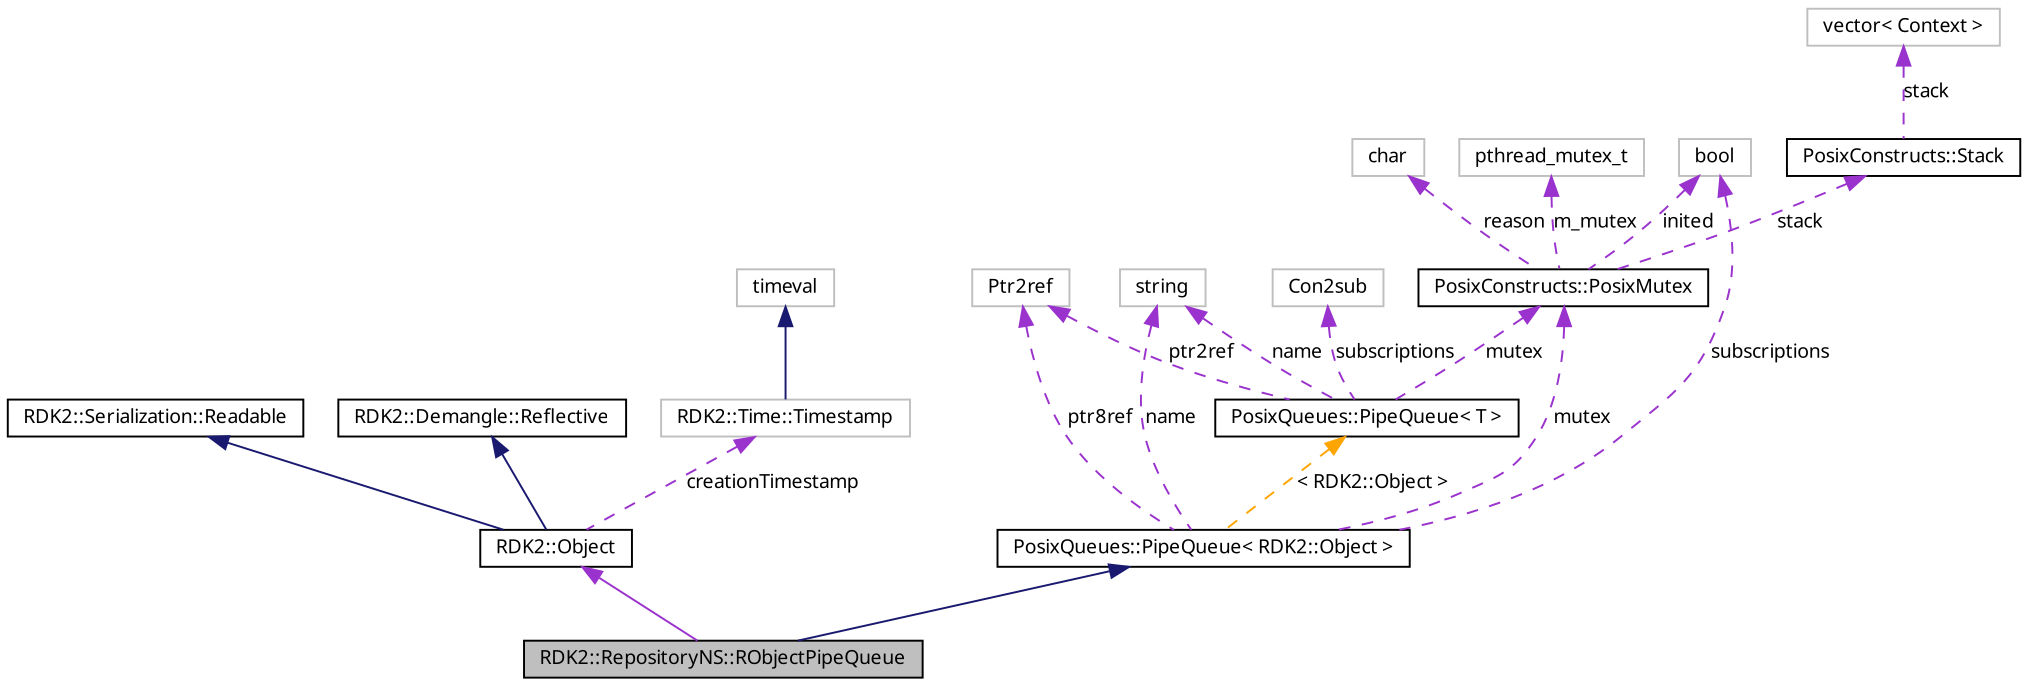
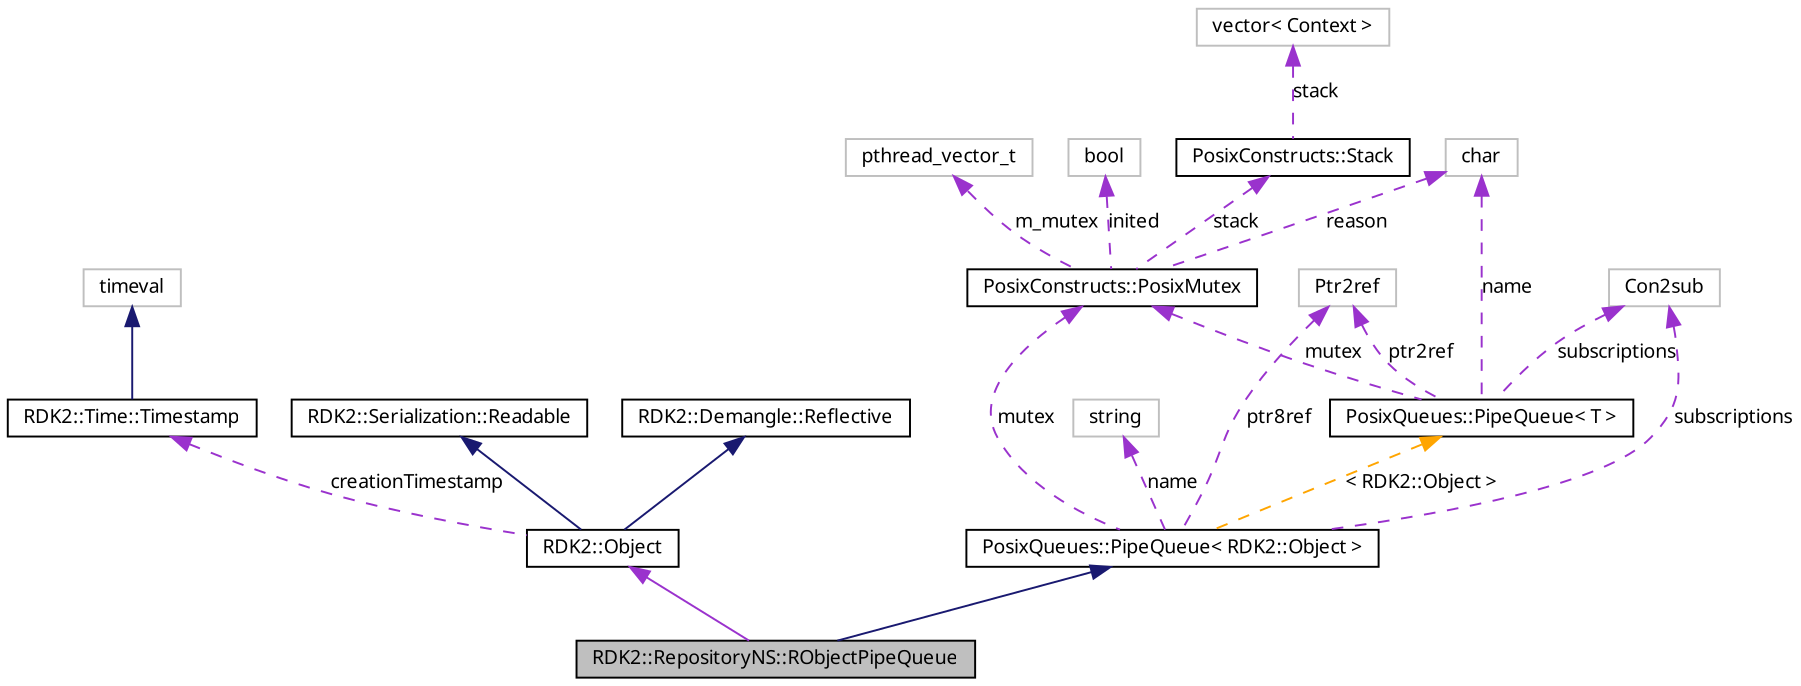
node "pthread_mutex_t": label "pthread_mutex_t" -> "pthread_vector_t"
edge "PosixQueues::PipeQueue< T >" -> "string": now "PosixQueues::PipeQueue< T >" -> "char"
node "RDK2::Time::Timestamp": color grey75 -> black
edge "PosixQueues::PipeQueue< RDK2::Object >" -> "bool": now "PosixQueues::PipeQueue< RDK2::Object >" -> "Con2sub"
